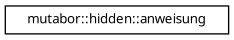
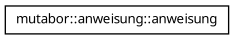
node "mutabor::hidden::anweisung": label "mutabor::hidden::anweisung" -> "mutabor::anweisung::anweisung"
